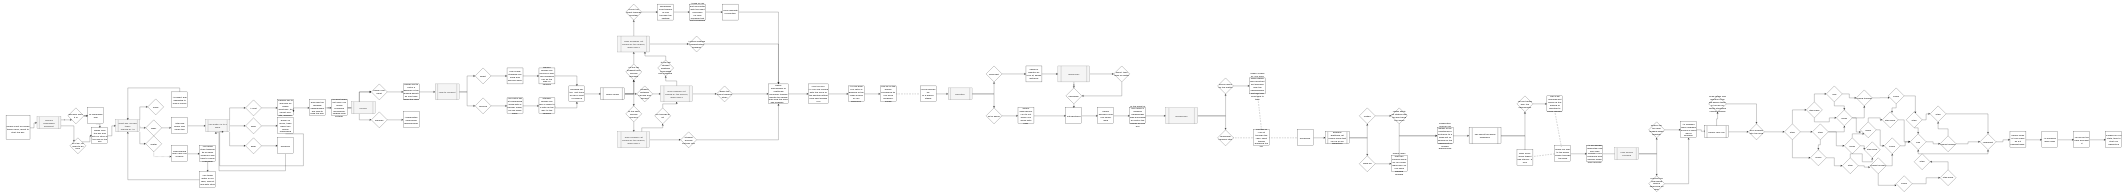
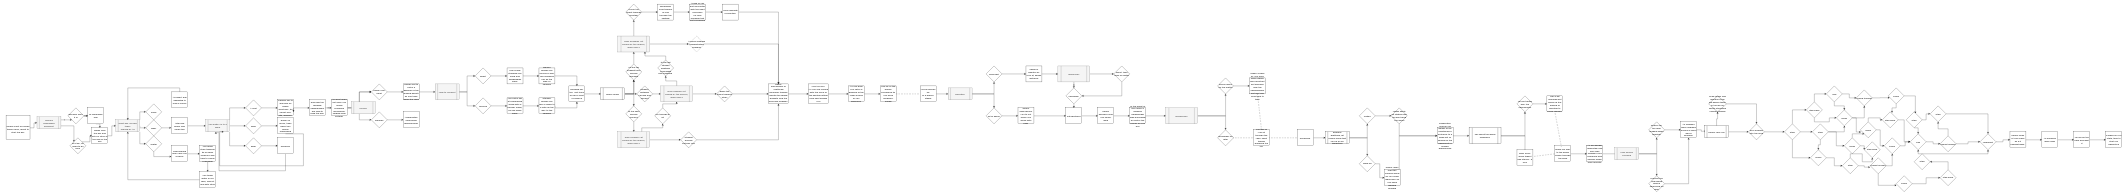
node "Around Whipple Administration Building": style solid -> dashed
node "She scoffs stopping her song and Sincere away": label "She scoffs stopping her song and Sincere away" -> "She scoffs stopping her song and Skedaddles away"
node "Heavy improvision of scattered harmonic thumps vibrate the falling pain and the once idle puddles": label "Heavy improvision of scattered harmonic thumps vibrate the falling pain and the once idle puddles" -> "Heavy improvision of scattered harmonic thumps vibrate the falling droplets and the once idle puddles"
node "soda": moved (154, 107) -> (152, 112)
node "remember campus later": label "remember campus later" -> "remember for later"
edge "Water" -> "Overhearing man calls you a pansy": style dashed -> solid
node "helios yelps that hes coming along as you smile vigorously as you keep walking forward": moved (1400, 164) -> (1393, 178)
